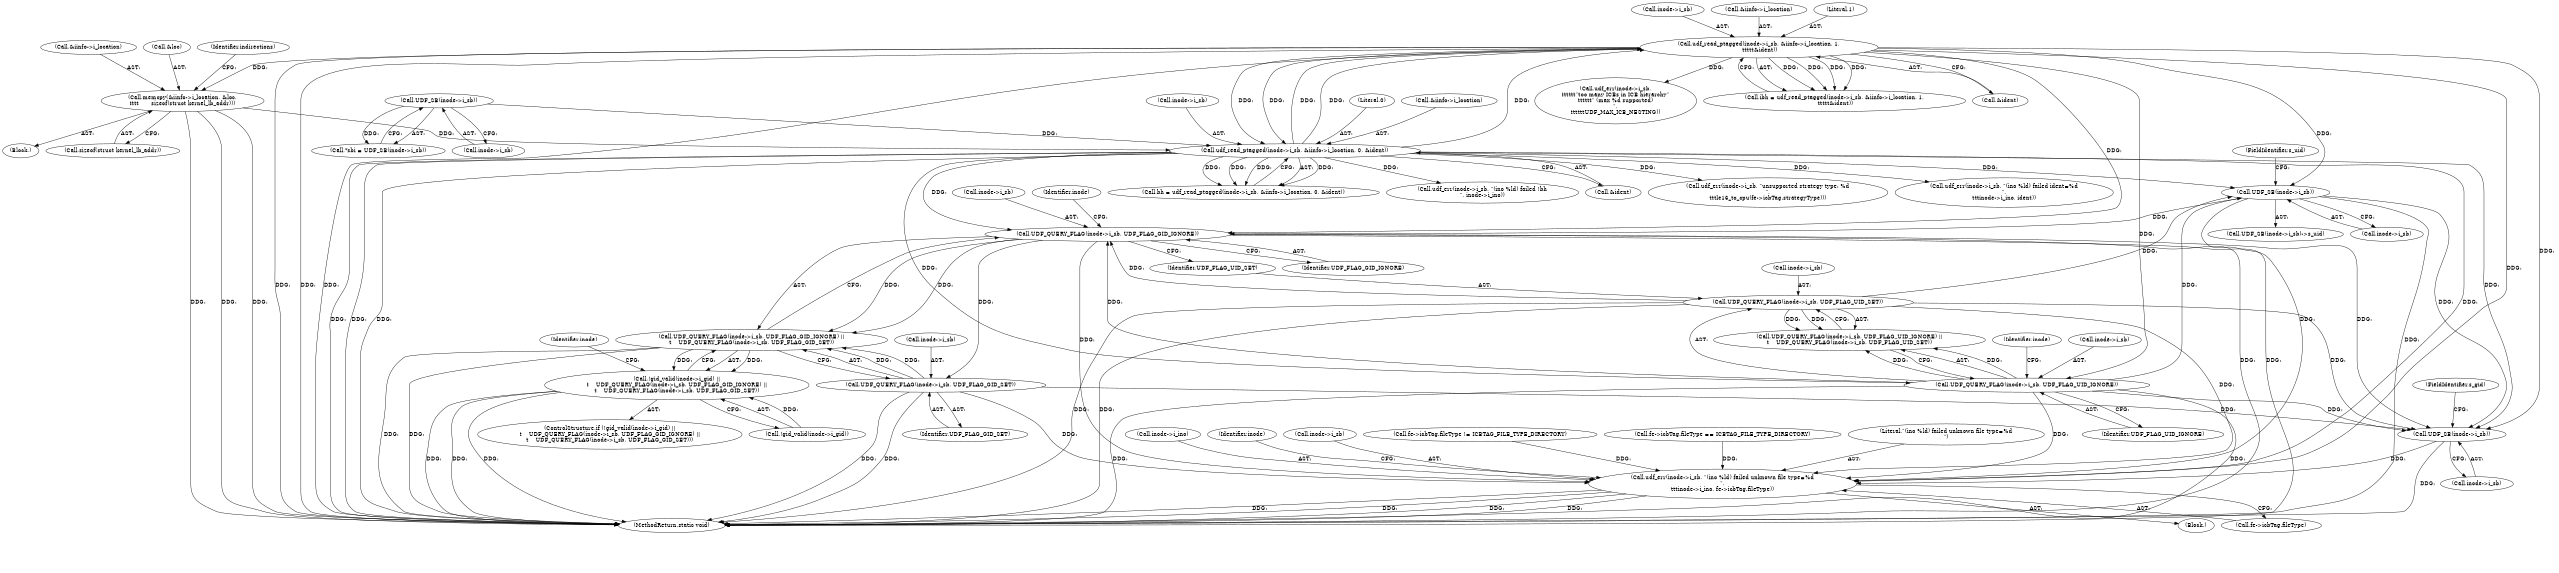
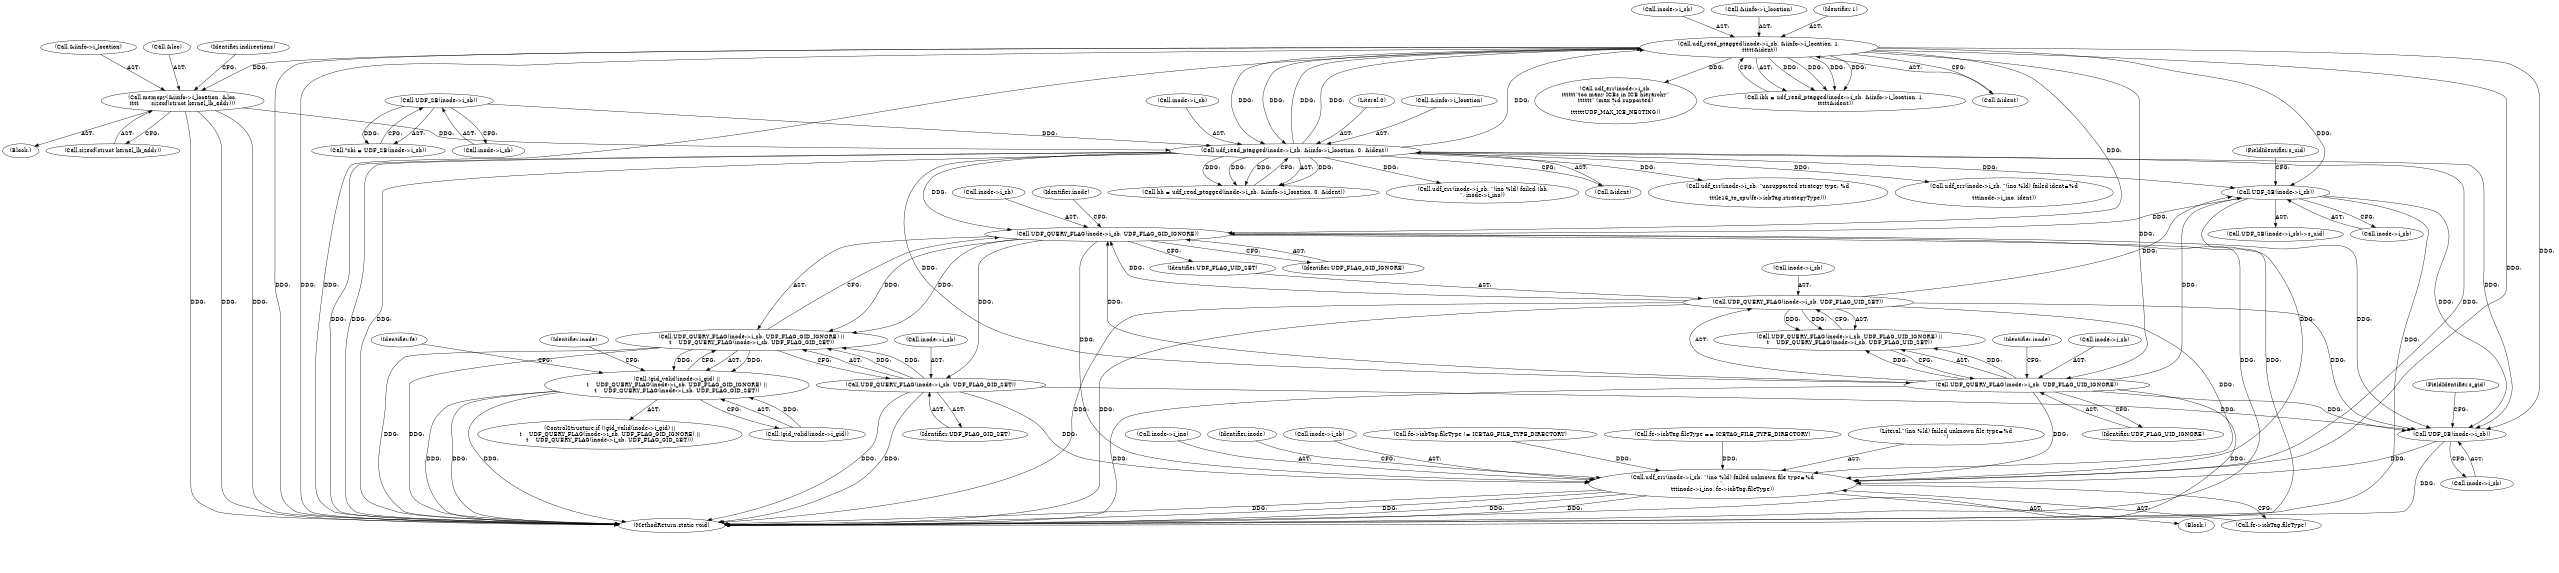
node "(Literal,1)": label "(Literal,1)" -> "(Identifier,1)"
node "(Identifier,fe)": added
